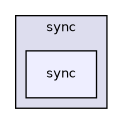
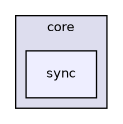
cluster "sync": label "sync" -> "core"
